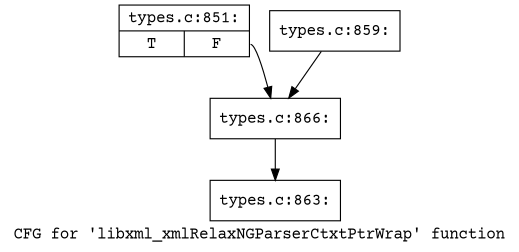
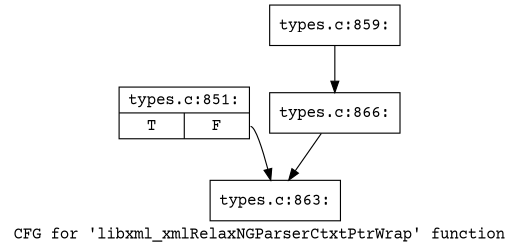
edge "types.c:851:" -> "types.c:866:": now "types.c:851:" -> "types.c:863:"
